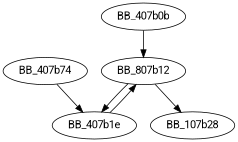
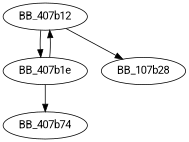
node "BB_407b0b": removed
node "BB_807b12": label "BB_807b12" -> "BB_407b12"
edge "BB_407b74" -> "BB_407b1e": reversed
